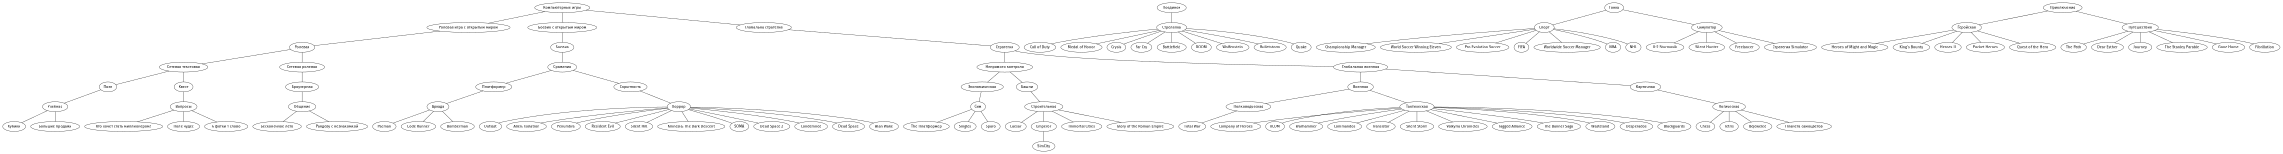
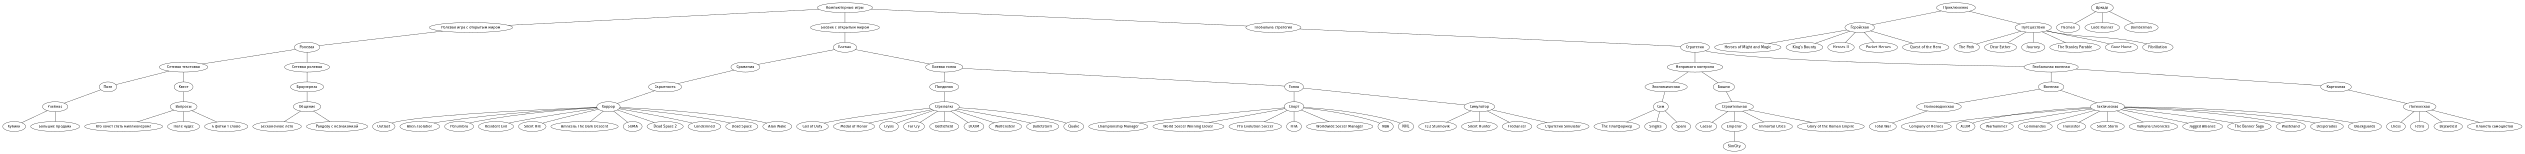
node "Боевая гонка": added
node "Платформер": removed
